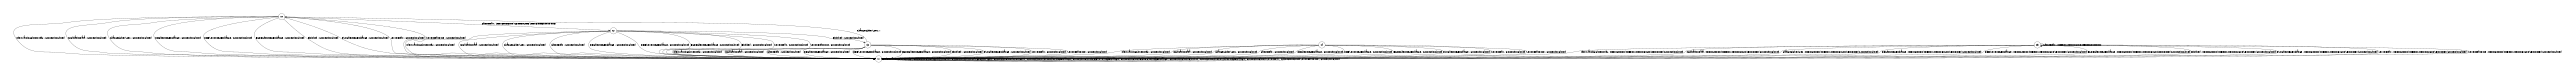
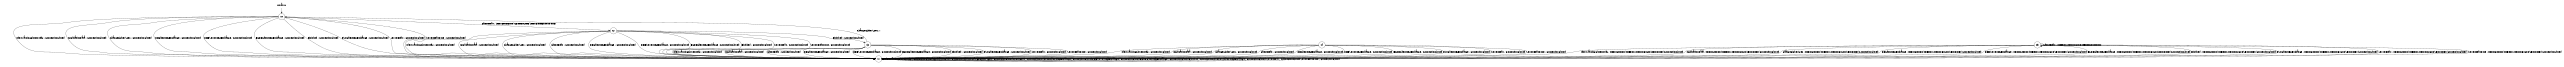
node "__start0": added
